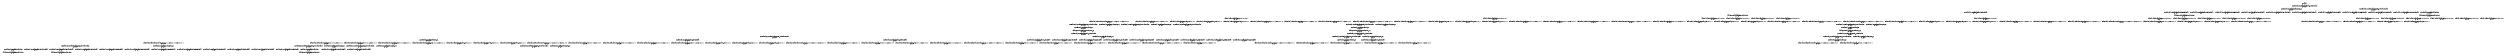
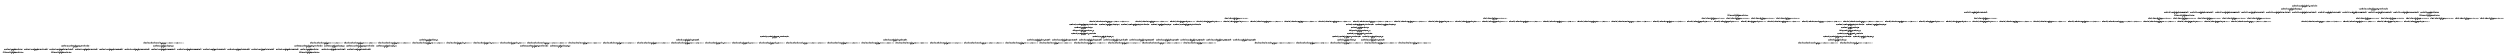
node "ROOT N=300, Q=0.914": removed
